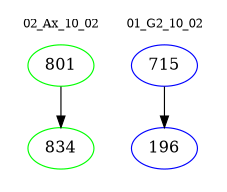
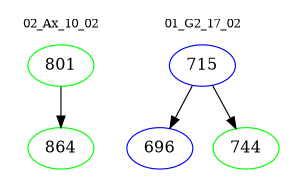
cluster "01_G2_10_02": label "01_G2_10_02" -> "01_G2_17_02"
node "834": label "834" -> "864"
node "196": label "196" -> "696"
node "744": added
